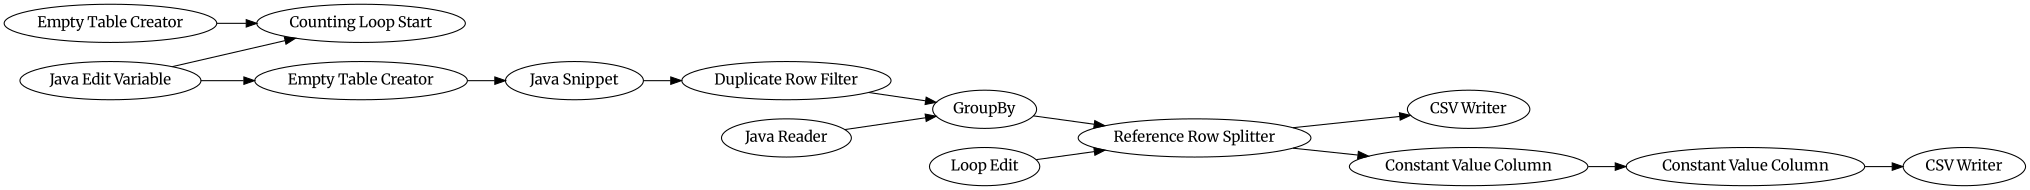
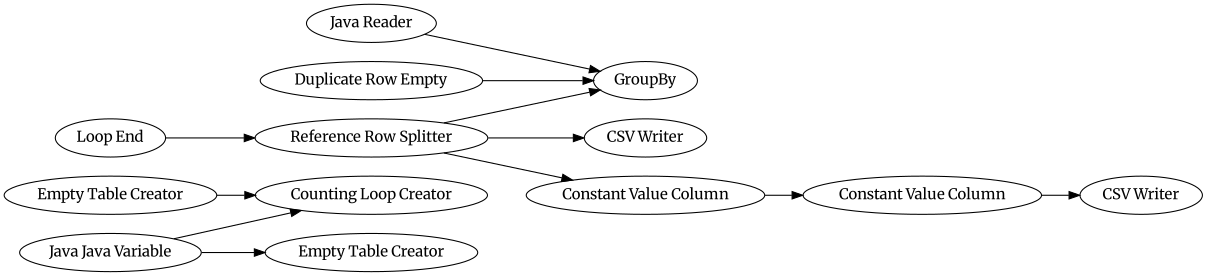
node "Counting Loop Start": label "Counting Loop Start" -> "Counting Loop Creator"
node "Java Edit Variable": label "Java Edit Variable" -> "Java Java Variable"
node "Java Snippet": removed
node "Duplicate Row Filter": label "Duplicate Row Filter" -> "Duplicate Row Empty"
edge "GroupBy" -> "Reference Row Splitter": reversed
node "Loop Edit": label "Loop Edit" -> "Loop End"
